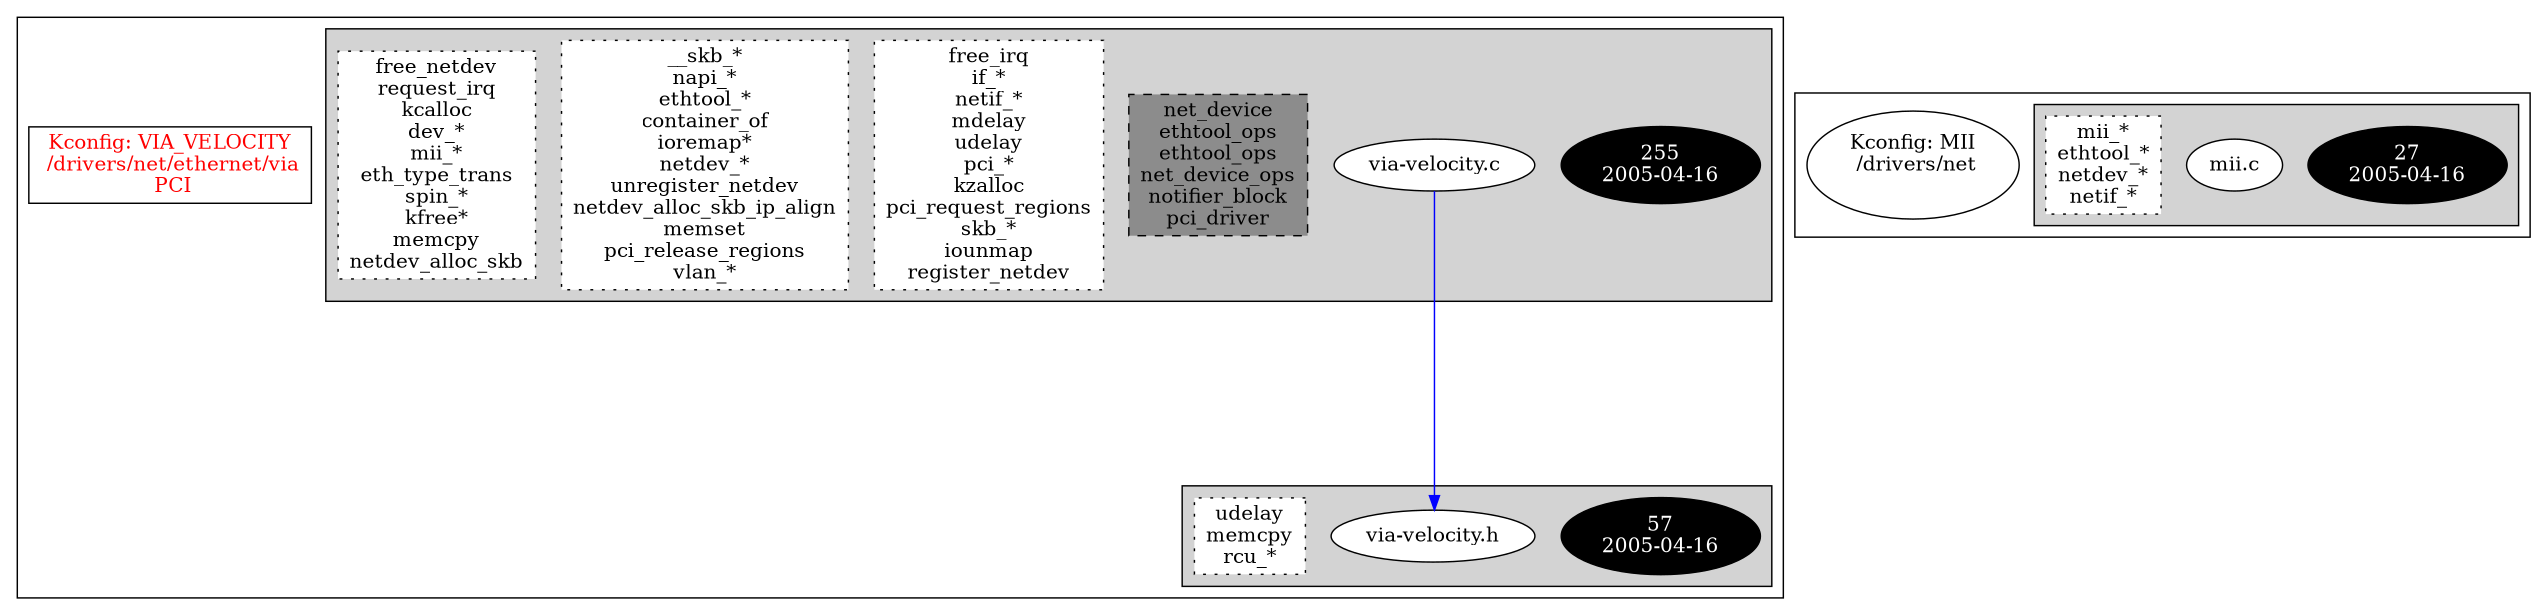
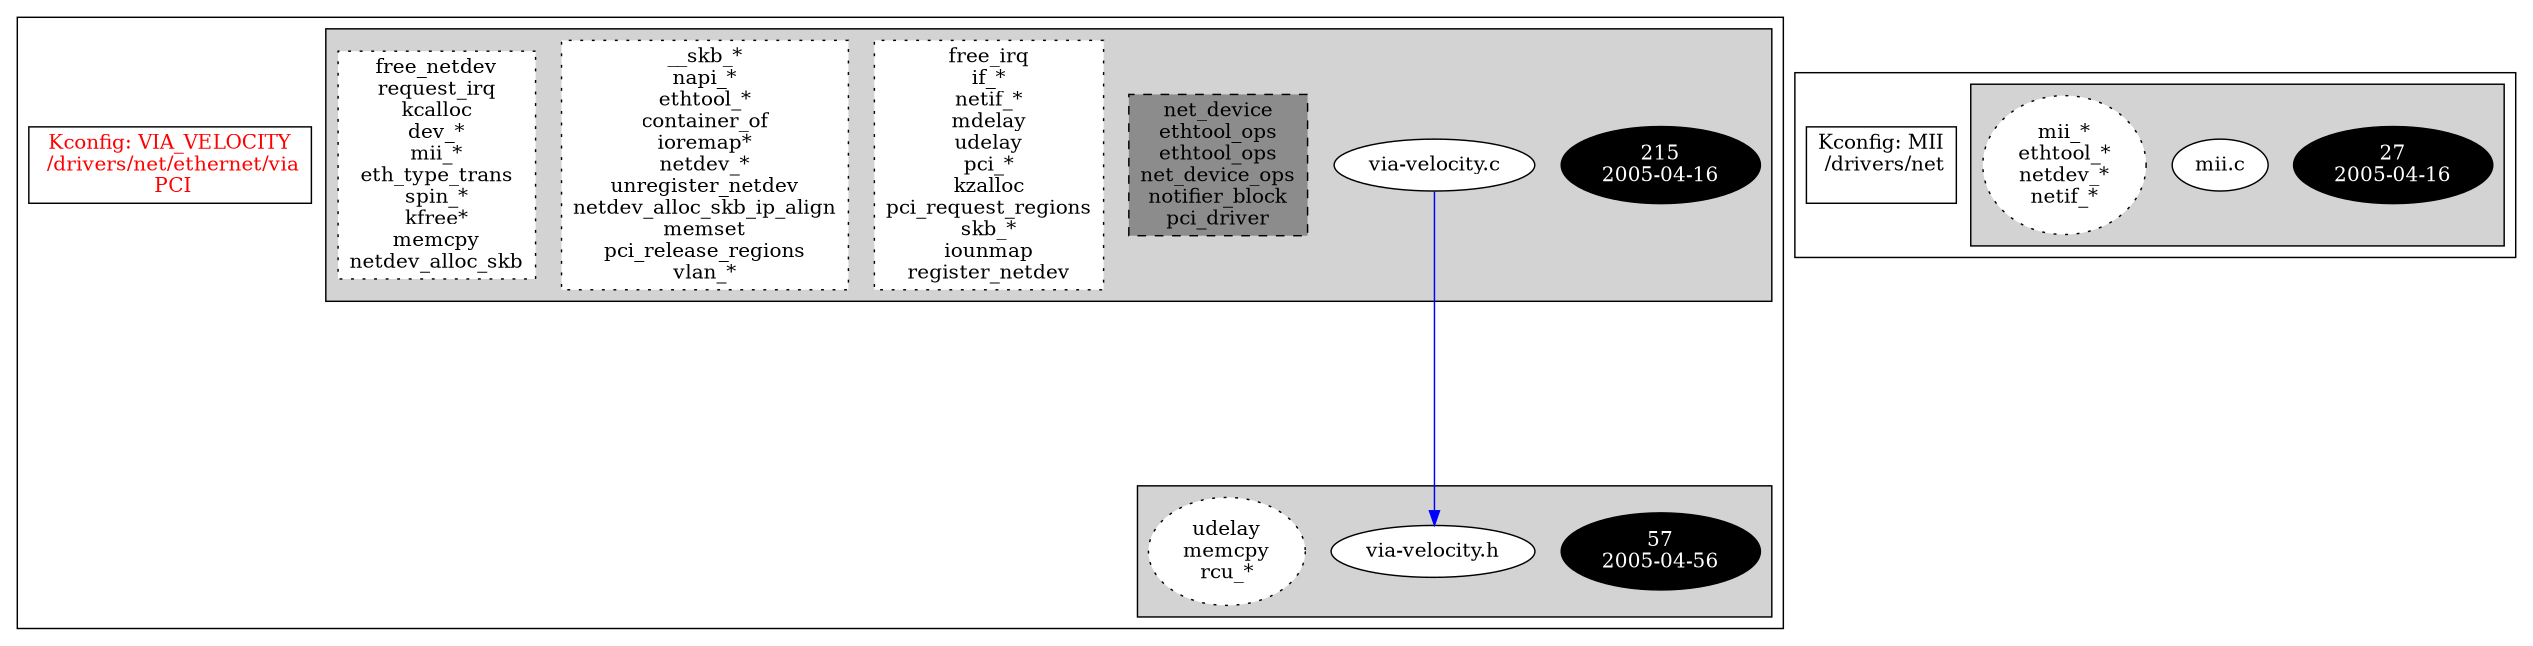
node "255 2005-04-16": label "255 2005-04-16" -> "215 2005-04-16"
node "Kconfig: MII /drivers/net": shape ellipse -> box
node "mii_* ethtool_* netdev_* netif_*": shape box -> ellipse
node "udelay memcpy rcu_*": shape box -> ellipse
node "57 2005-04-16": label "57 2005-04-16" -> "57 2005-04-56"
